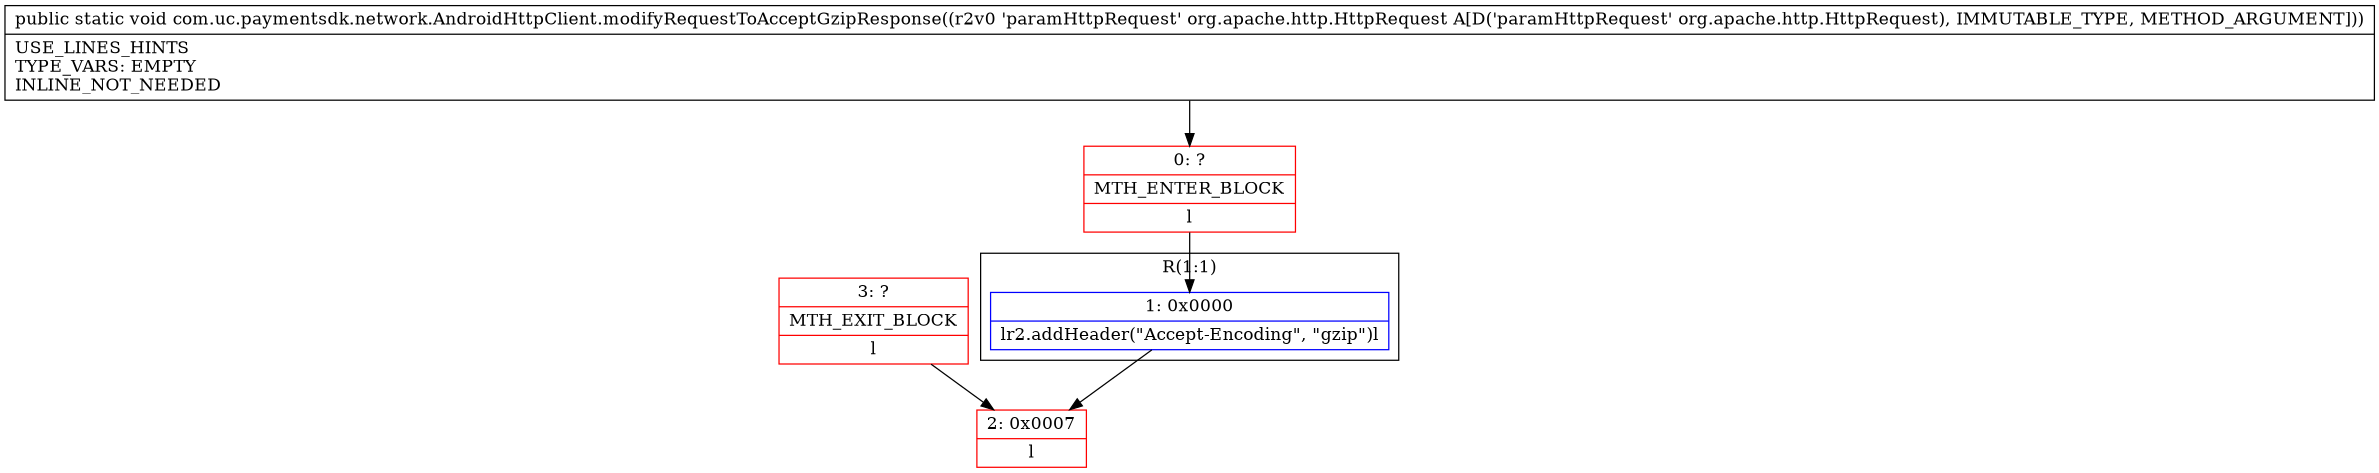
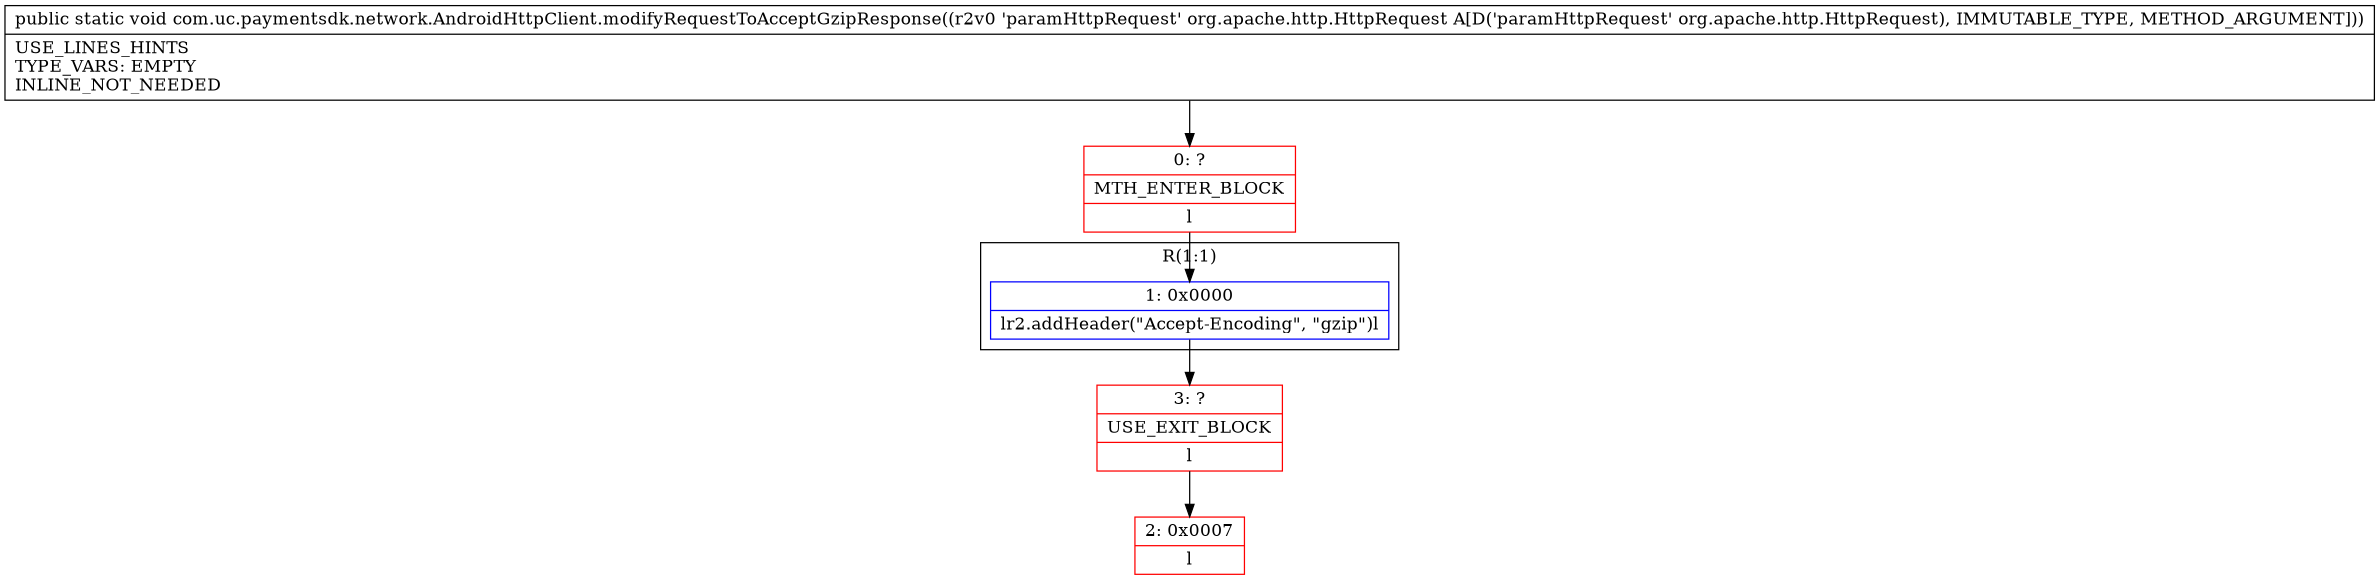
node "3: ?": text "MTH_EXIT_BLOCK" -> "USE_EXIT_BLOCK"
edge "1: 0x0000" -> "2: 0x0007": now "1: 0x0000" -> "3: ?"
